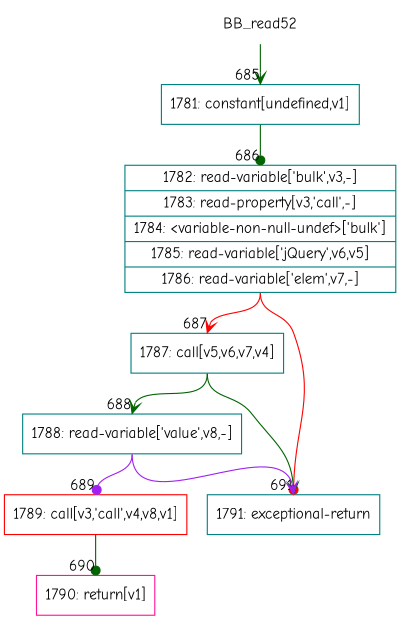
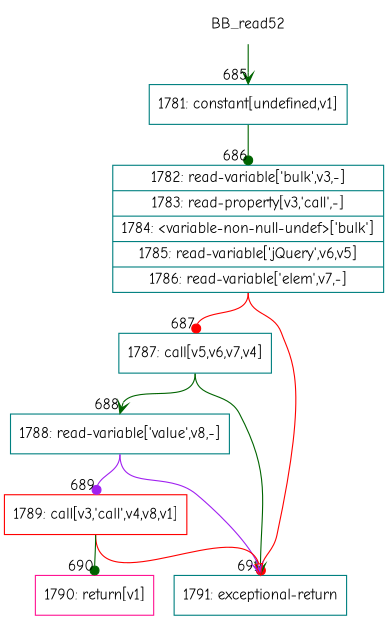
edge "1782: read-variable['bulk',v3,-]" -> "1787: call[v5,v6,v7,v4]": arrowhead vee -> dot
edge "1789: call[v3,'call',v4,v8,v1]" -> "1791: exceptional-return": added
